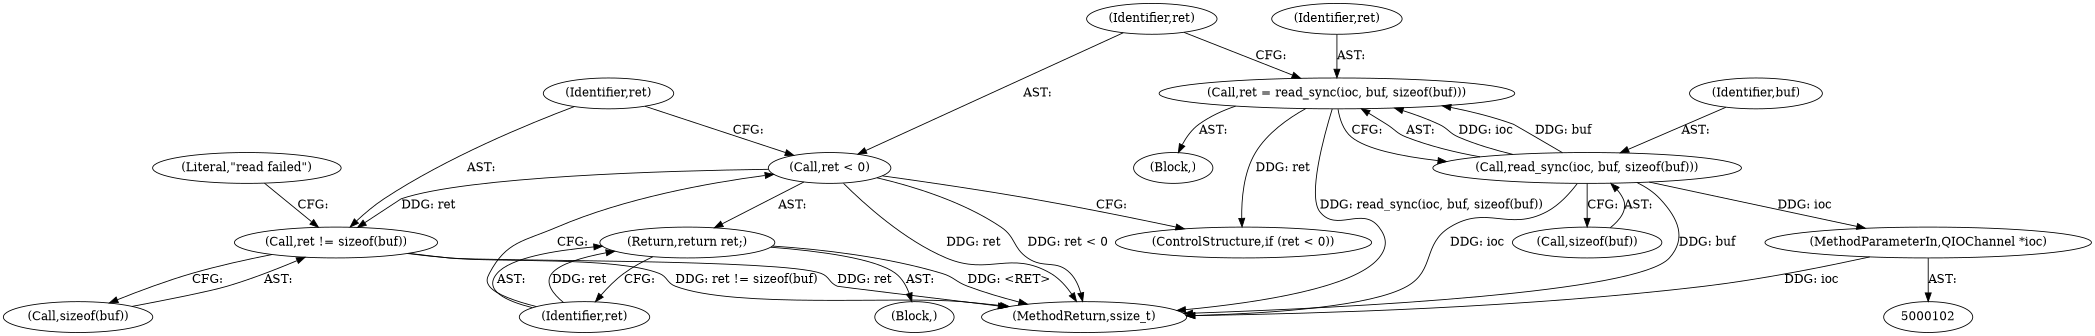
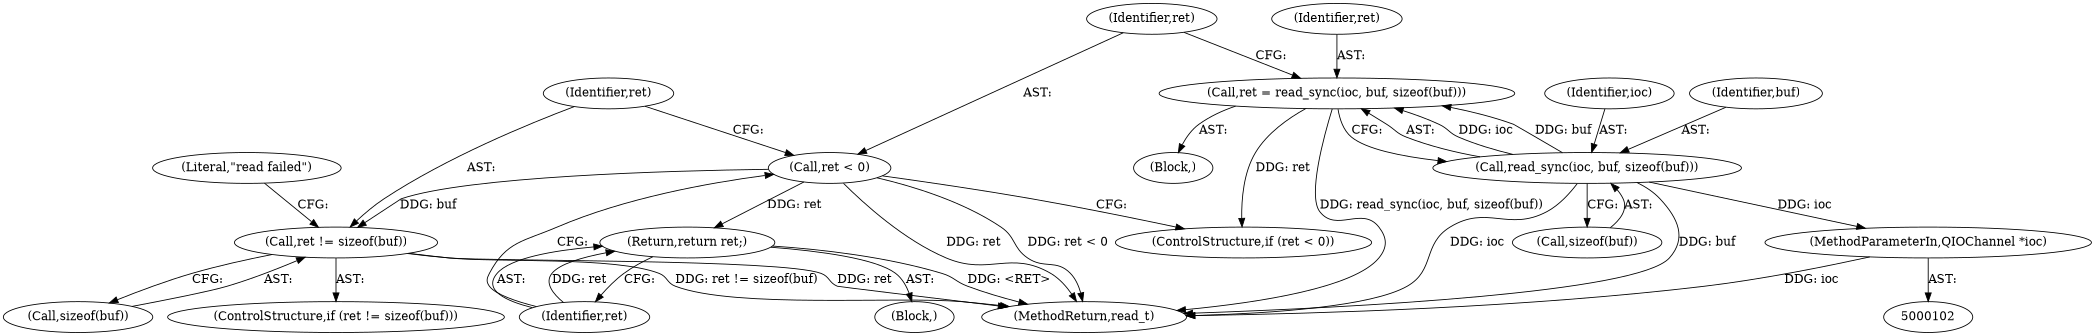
node "(Identifier,ioc)": added
edge "(Call,ret < 0)" -> "(Call,ret != sizeof(buf))": label "DDG: ret" -> "DDG: buf"
edge "(Call,ret < 0)" -> "(Return,return ret;)": label "AST: " -> "DDG: ret"
node "(ControlStructure,if (ret != sizeof(buf)))": added
node "(MethodReturn,ssize_t)": label "(MethodReturn,ssize_t)" -> "(MethodReturn,read_t)"
